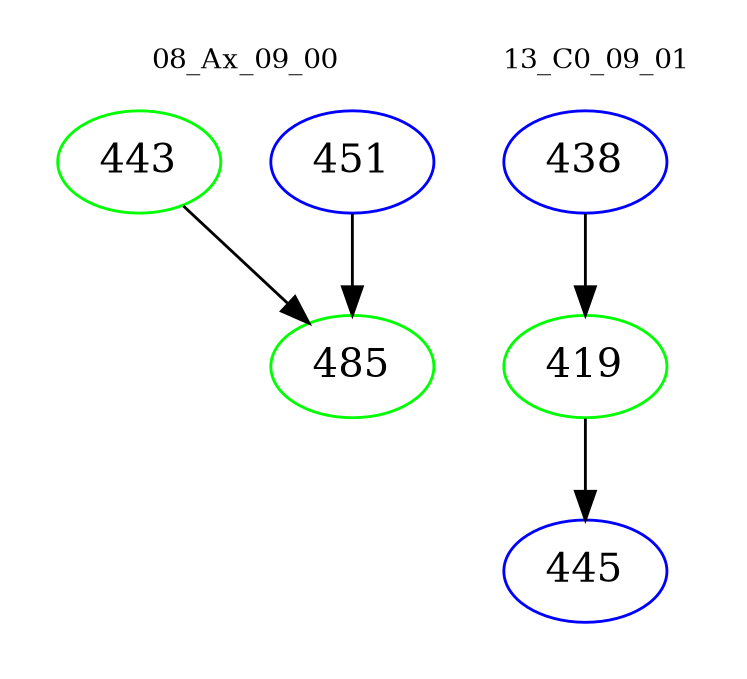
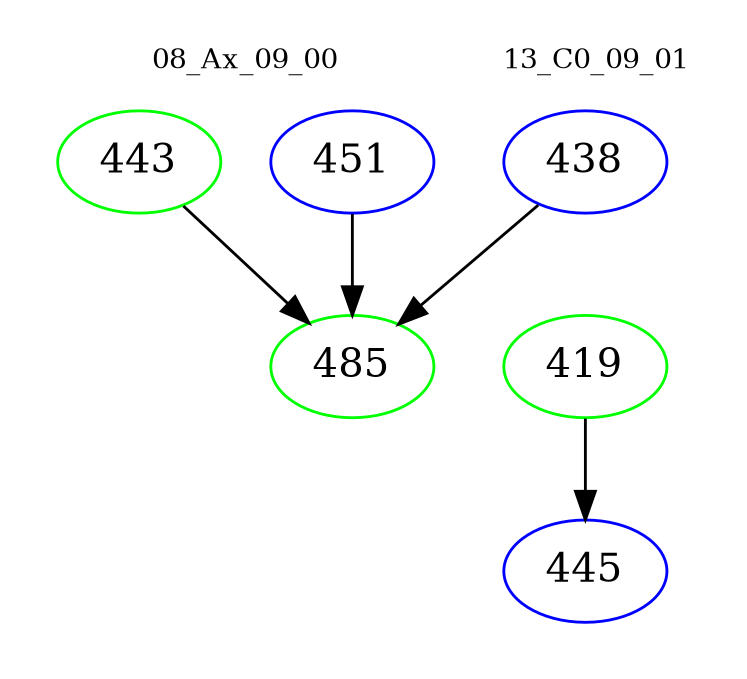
edge "438" -> "419": now "438" -> "485"
